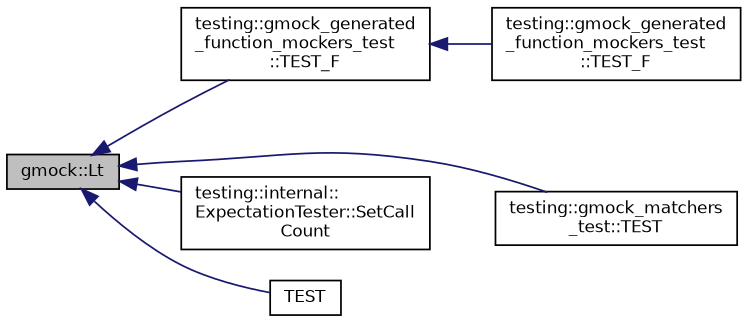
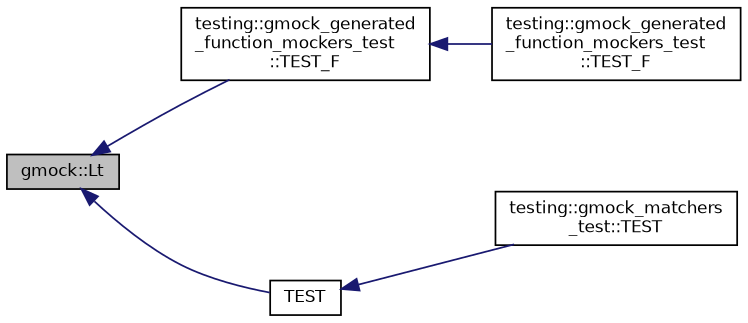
edge "testing::gmock_matchers _test::TEST" -> "gmock::Lt": now "testing::gmock_matchers _test::TEST" -> "TEST"
node "testing::internal:: ExpectationTester::SetCall Count": removed
